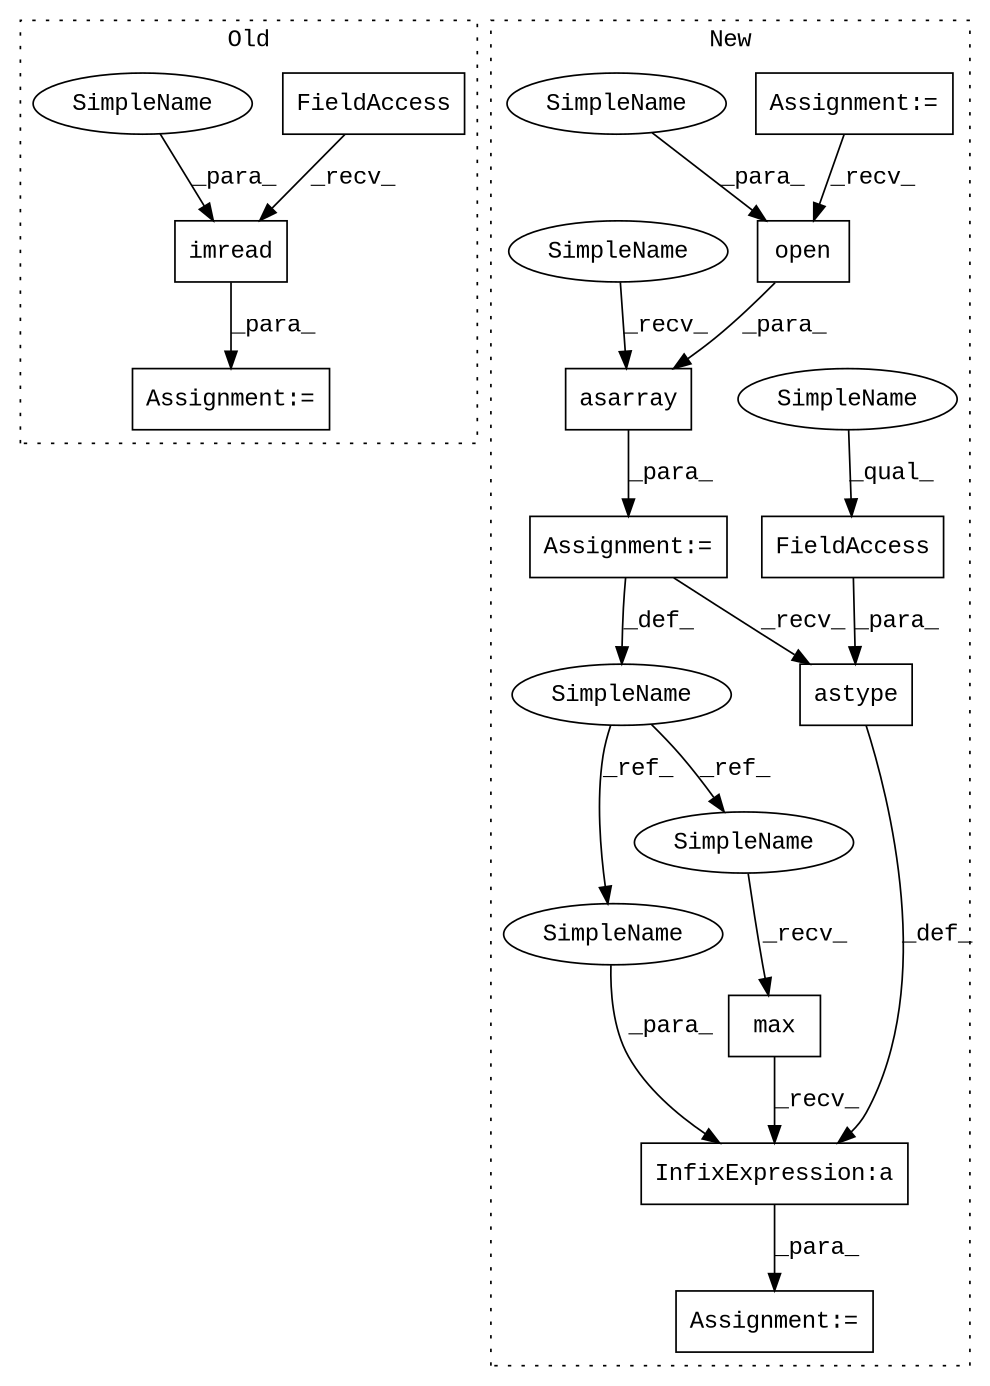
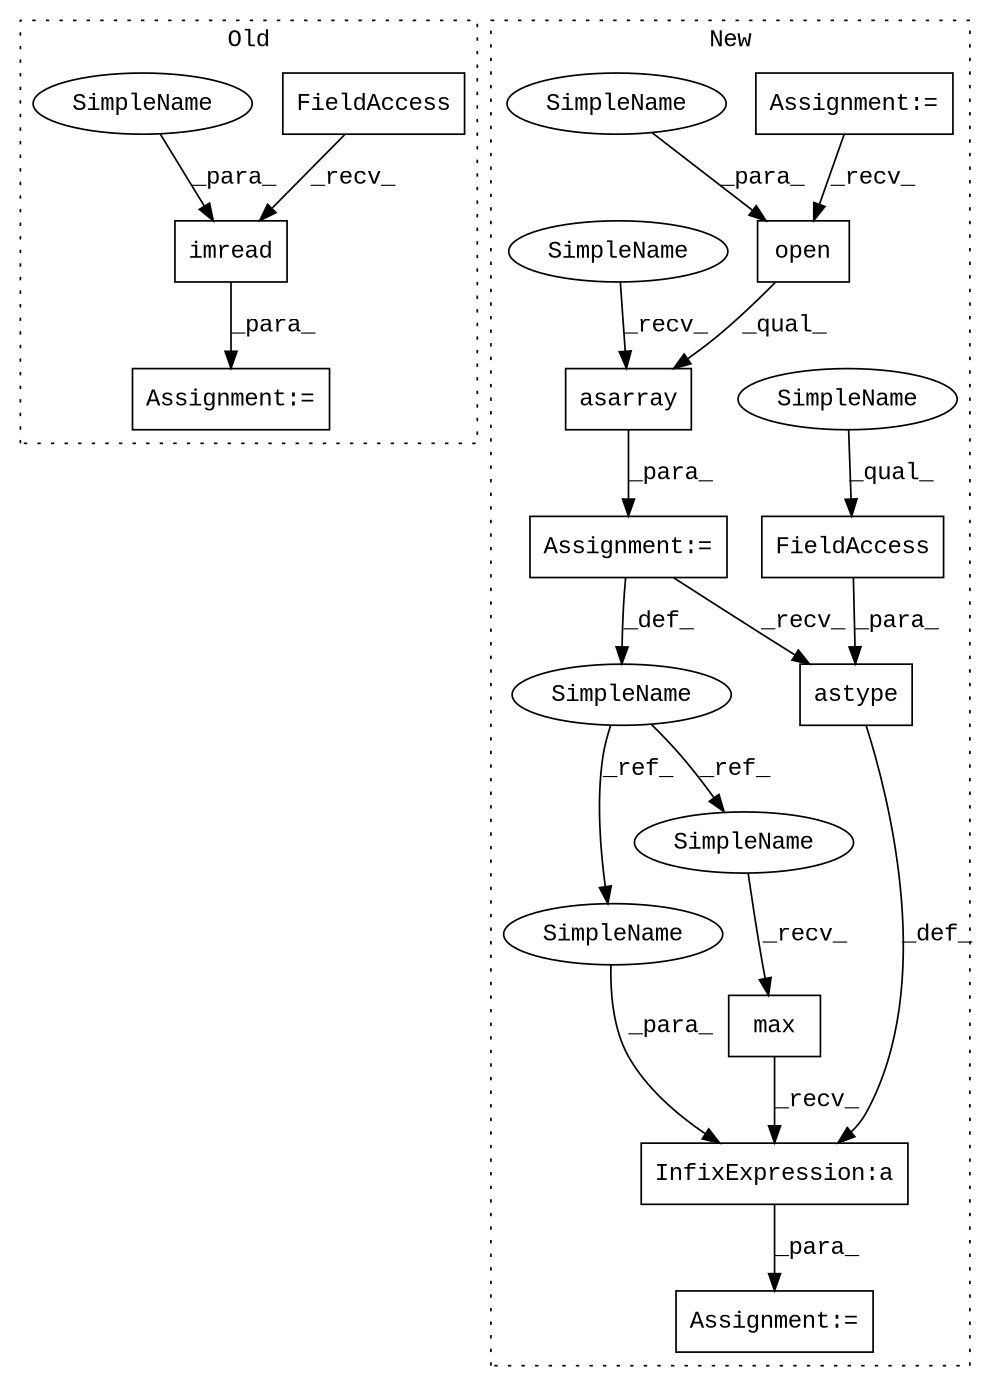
edge "open" -> "asarray": label "_para_" -> "_qual_"
